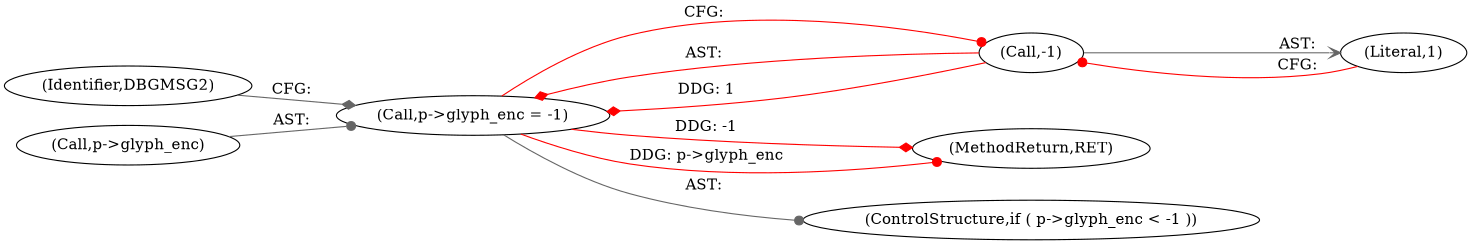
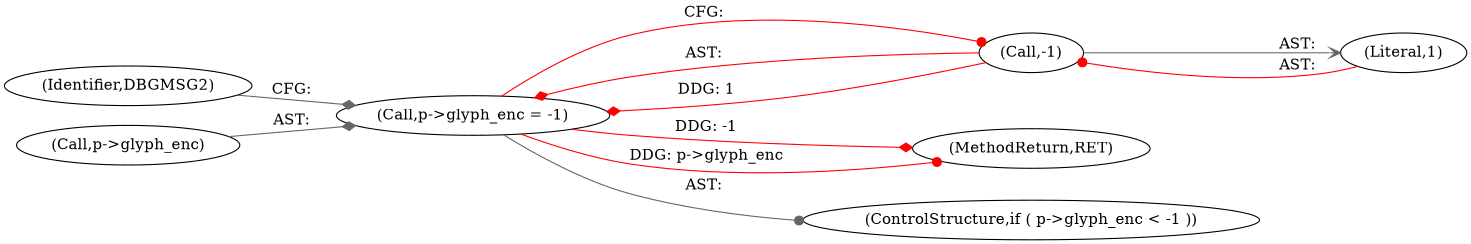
edge "(Literal,1)" -> "(Call,-1)": label "CFG: " -> "AST: "
edge "(Call,p->glyph_enc)" -> "(Call,p->glyph_enc = -1)": arrowhead dot -> diamond
